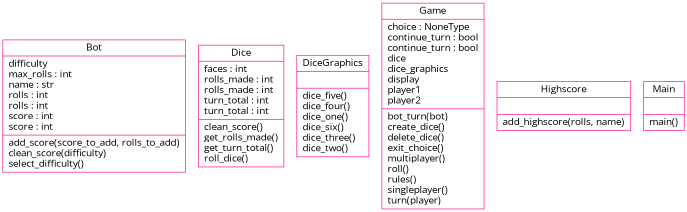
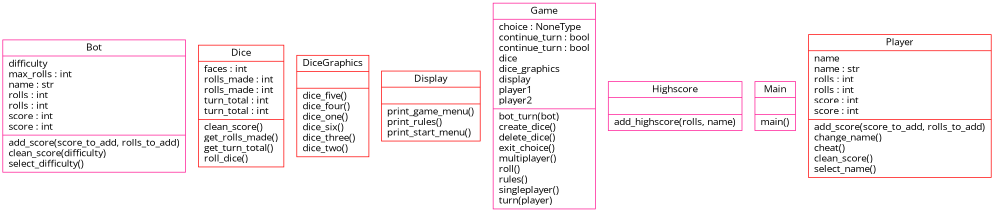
node "Dice": color deeppink -> red
node "DiceGraphics": color deeppink -> red
node "Display": added
node "Player": added
